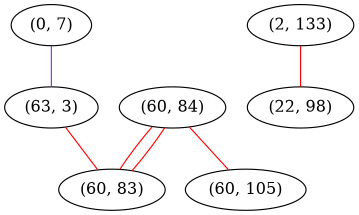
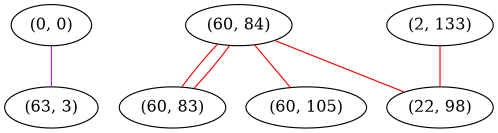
node "(0, 7)": label "(0, 7)" -> "(0, 0)"
edge "(60, 84)" -- "(22, 98)": added
edge "(63, 3)" -- "(60, 83)": removed
